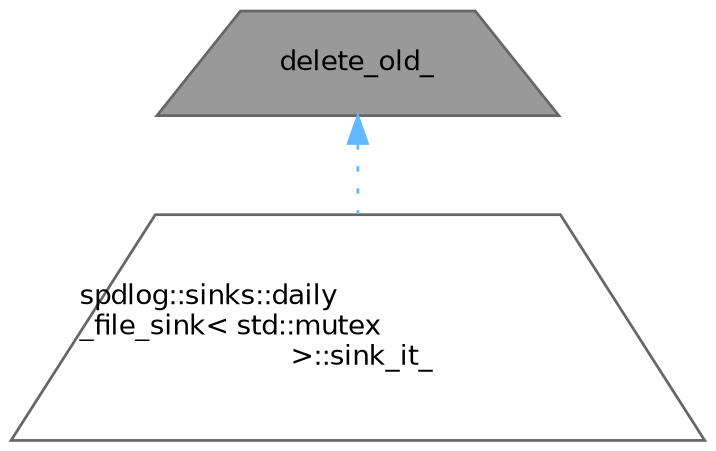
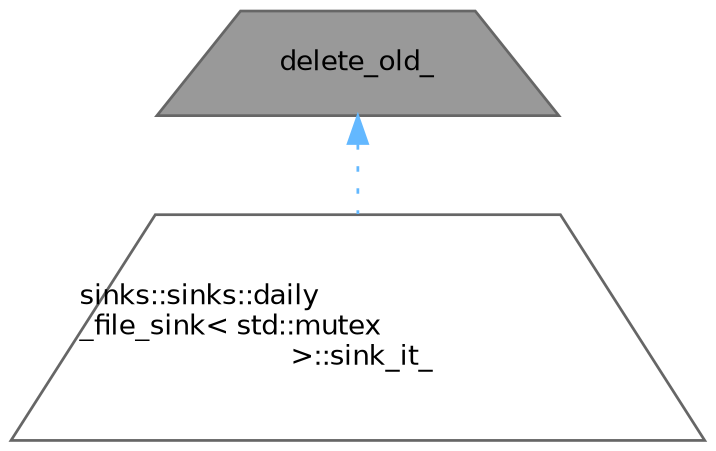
node "spdlog::sinks::daily _file_sink< std::mutex >::sink_it_": label "spdlog::sinks::daily _file_sink< std::mutex >::sink_it_" -> "sinks::sinks::daily _file_sink< std::mutex >::sink_it_"
